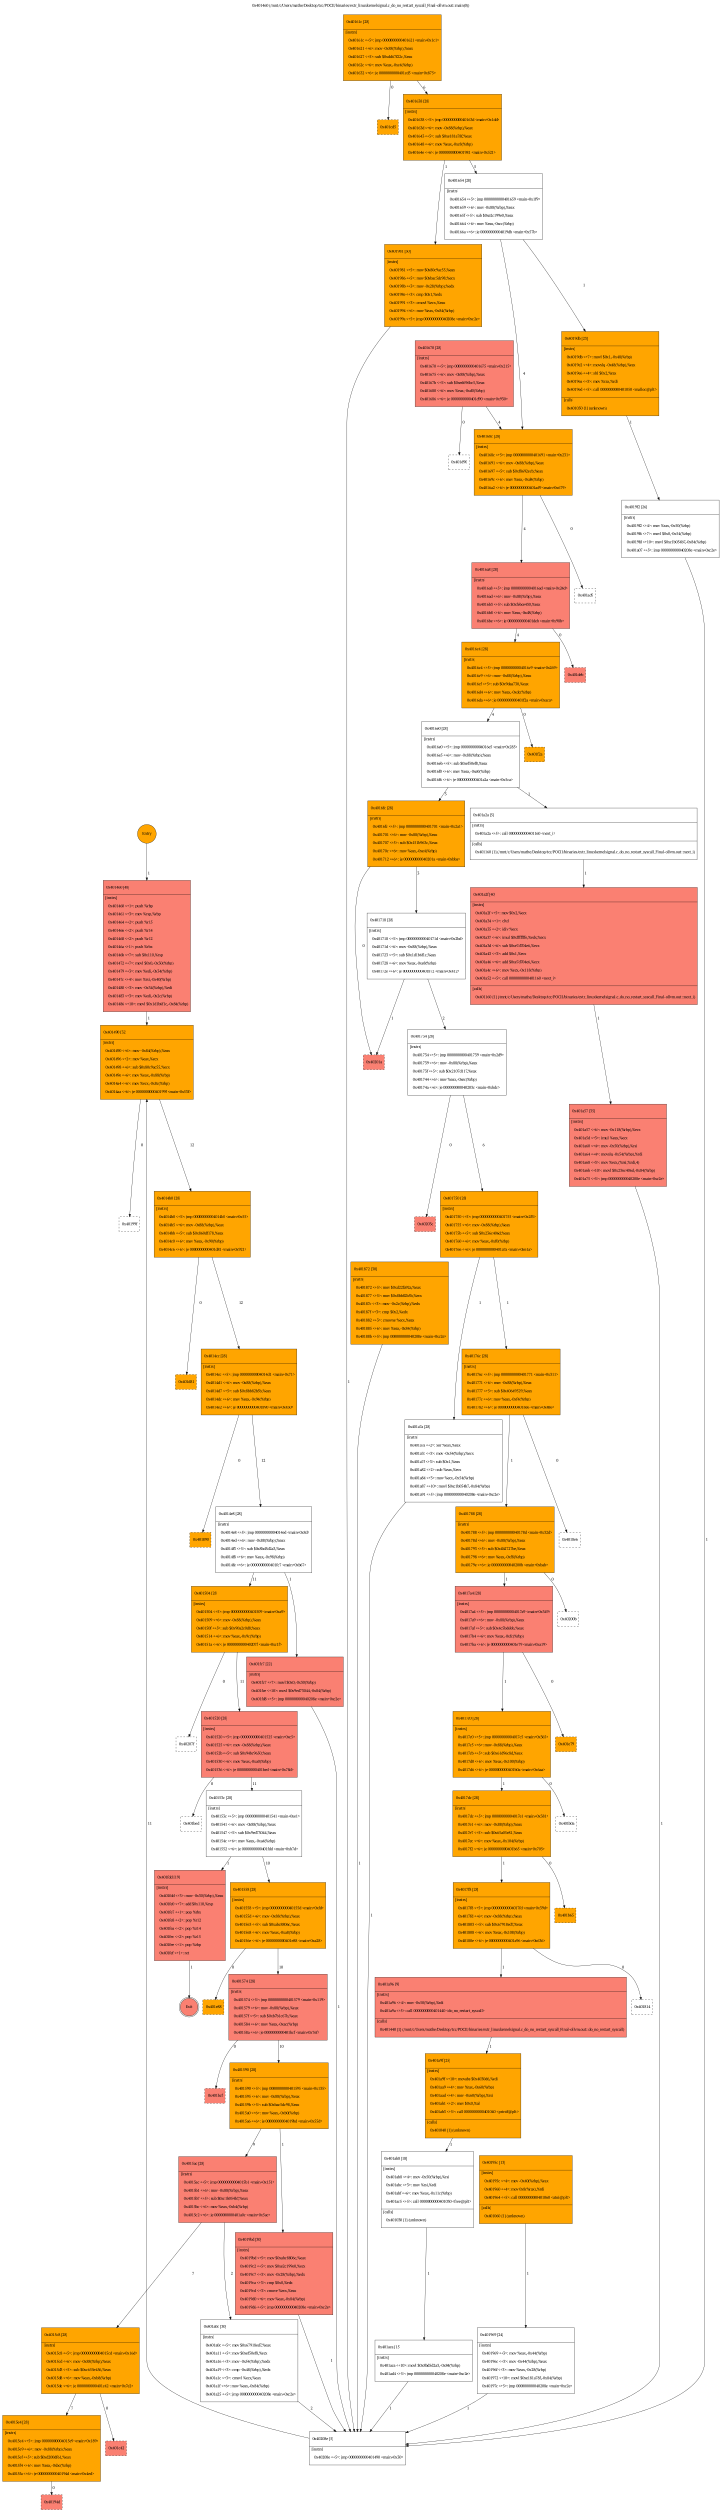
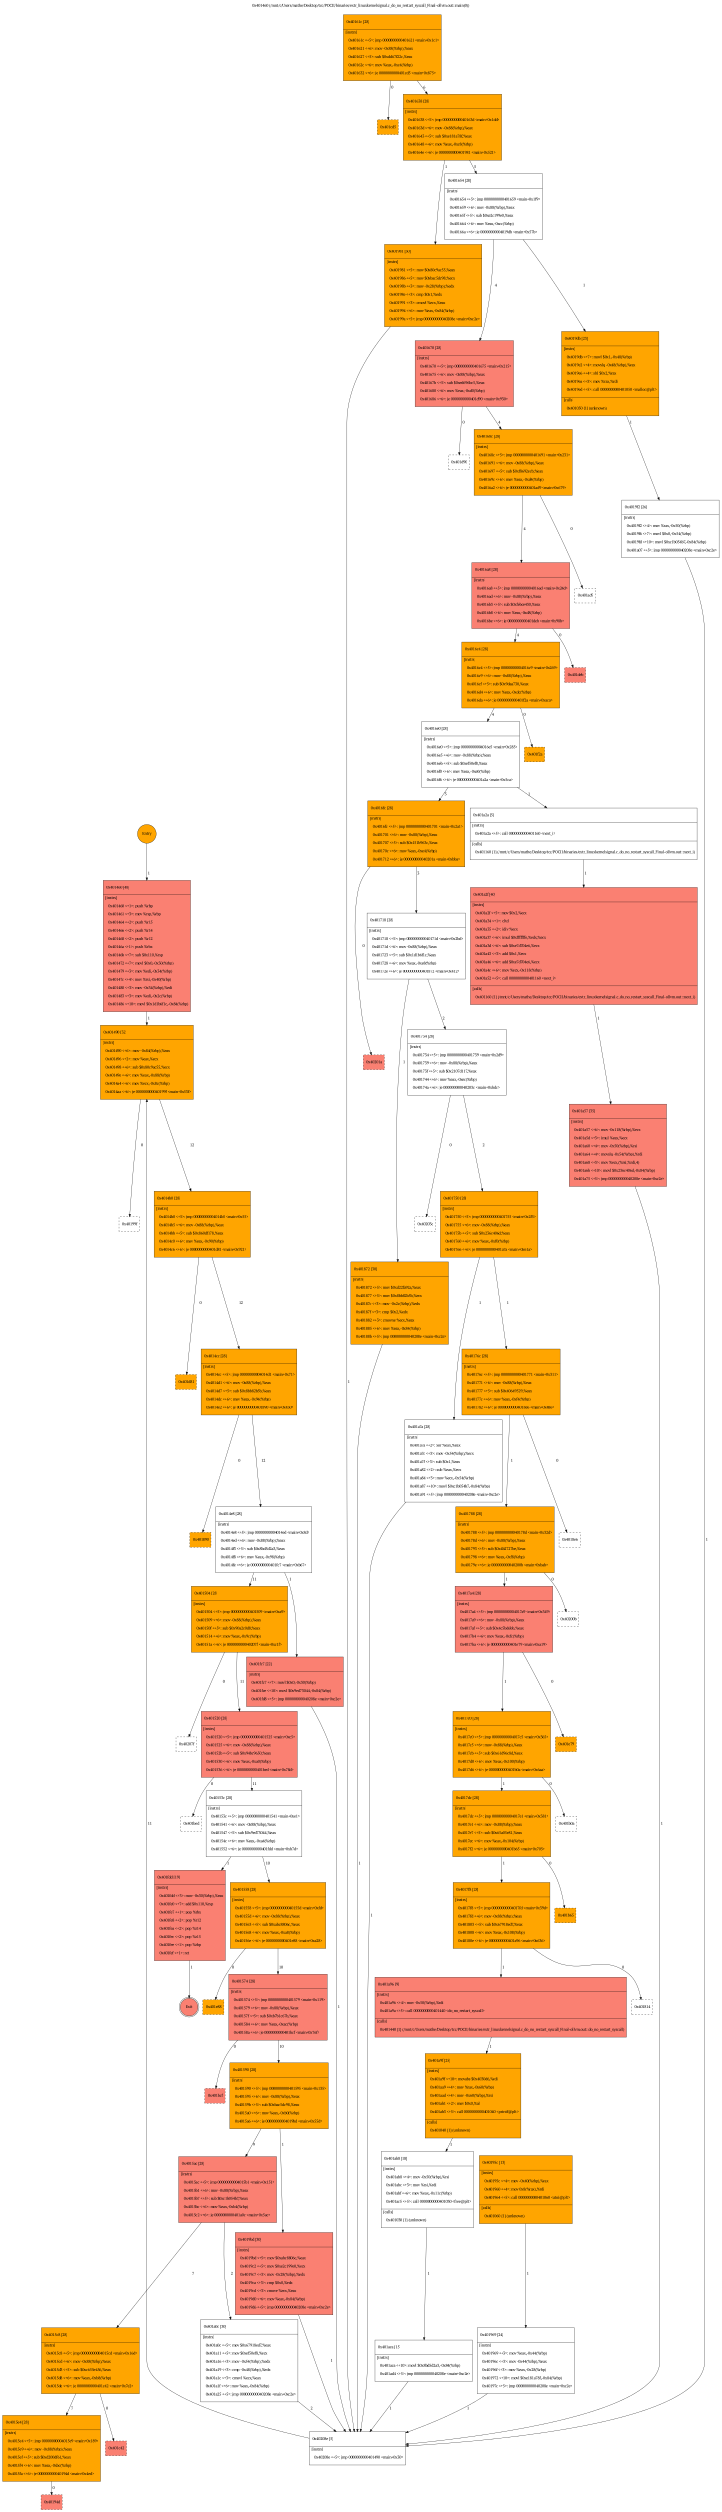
edge "0x401654 [28]" -> "0x40168c [28]": now "0x401654 [28]" -> "0x401670 [28]"
edge "0x401718 [28]" -> "0x40201a": now "0x401718 [28]" -> "0x401872 [30]"
edge "0x401734 [28]" -> "0x401750 [28]": label " 6" -> " 2"
node "0x40203c": fillcolor salmon -> white
